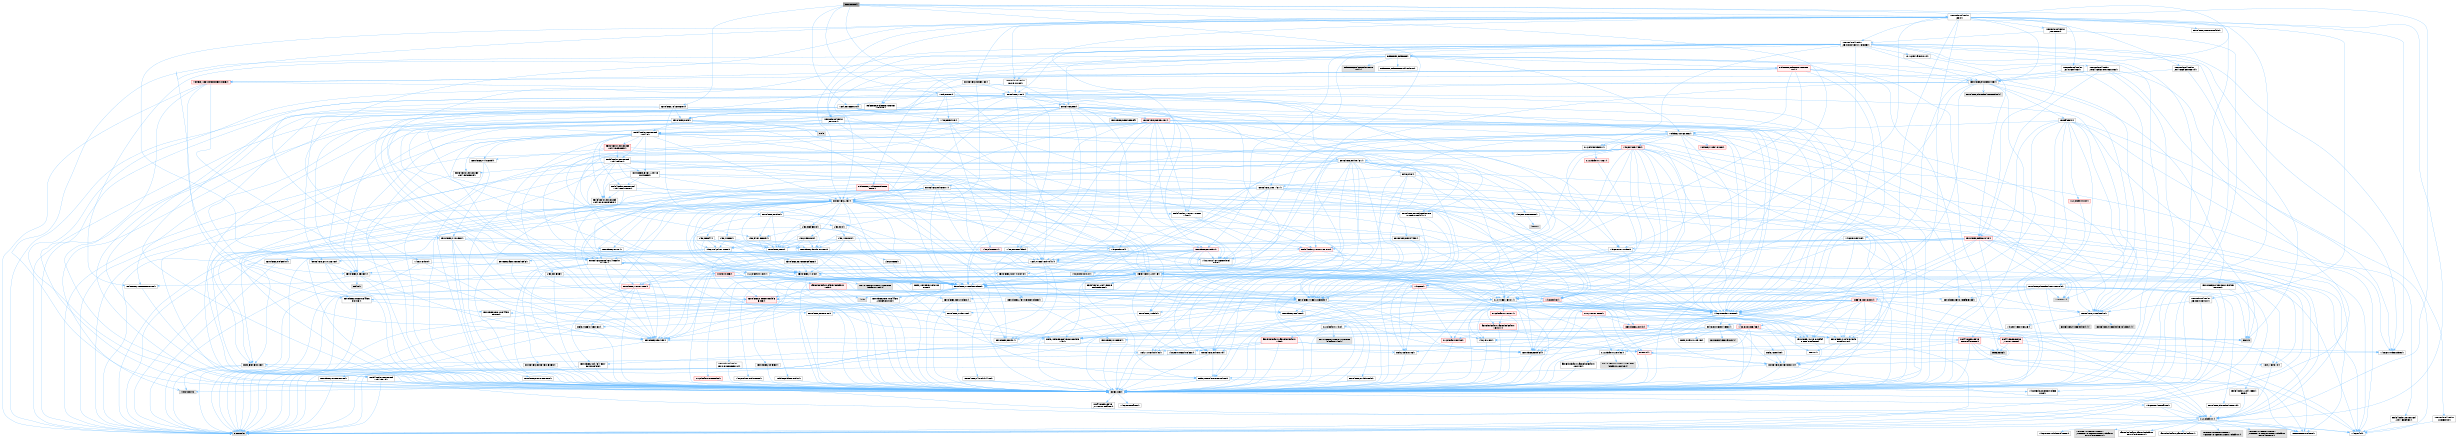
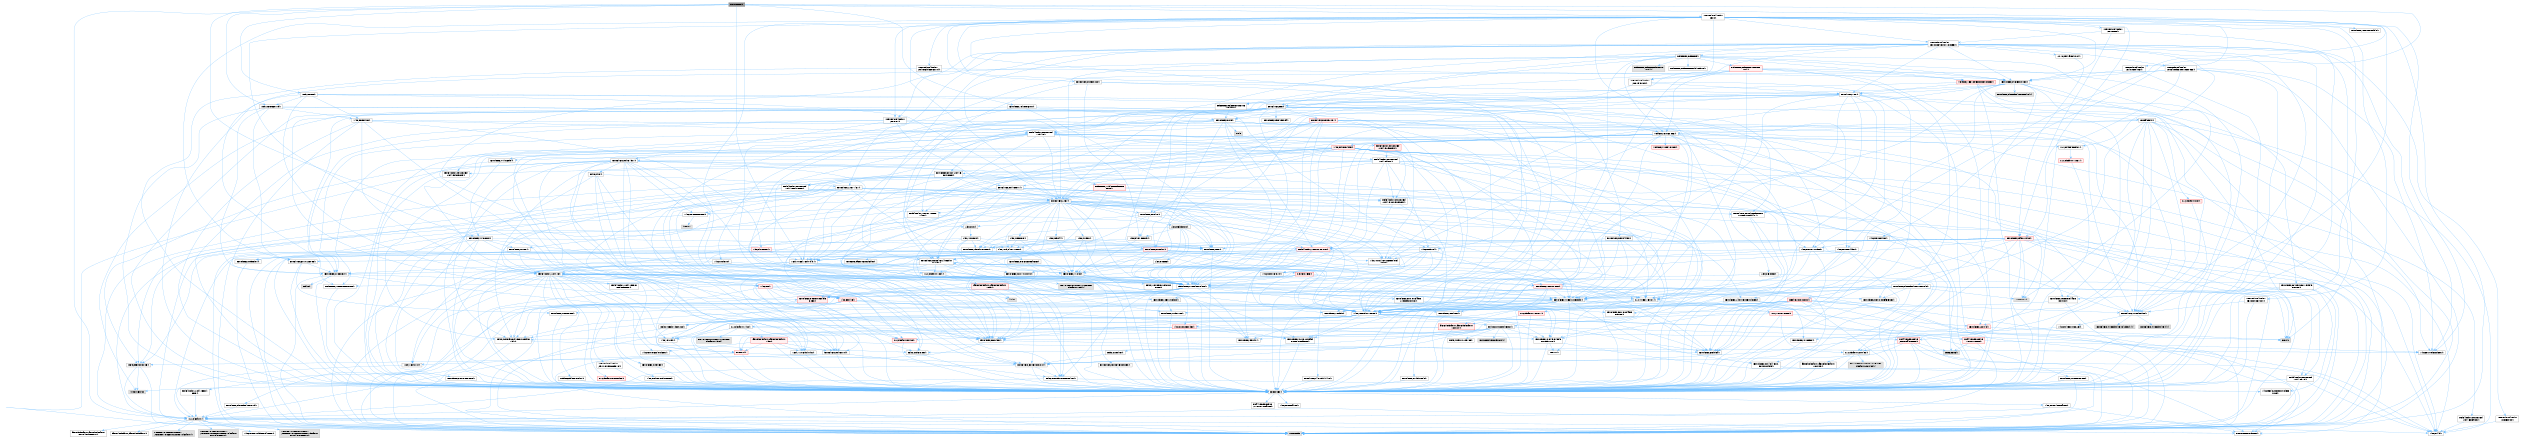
edge "Misc/CString.h" -> "HAL/PlatformString.h": added
